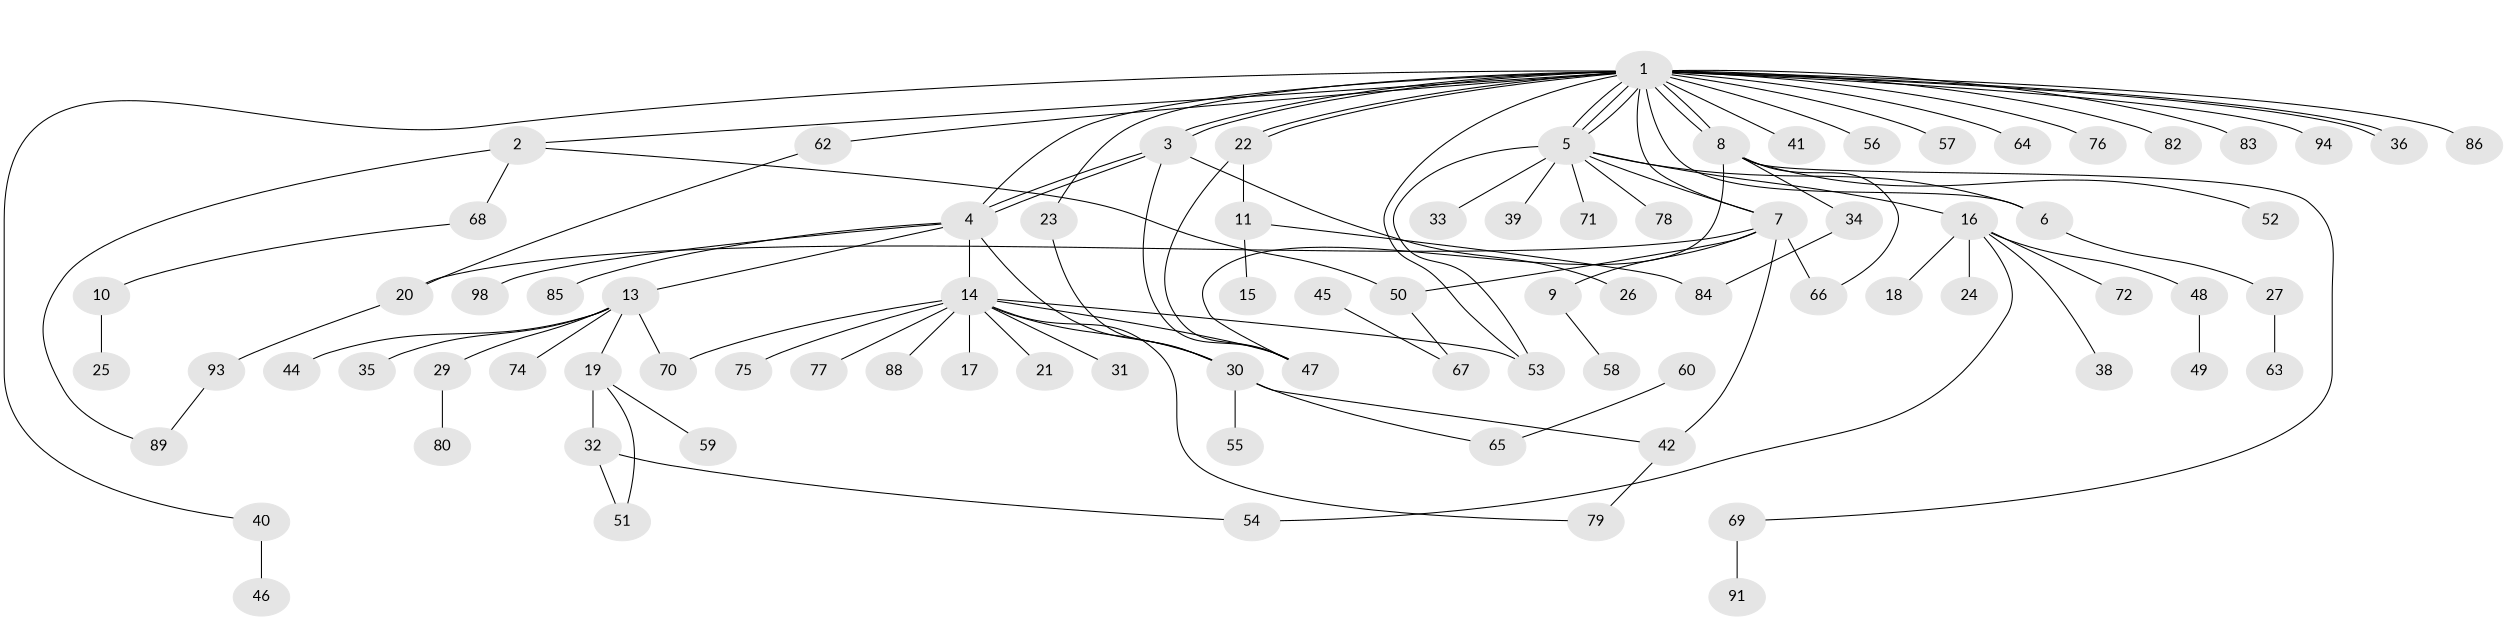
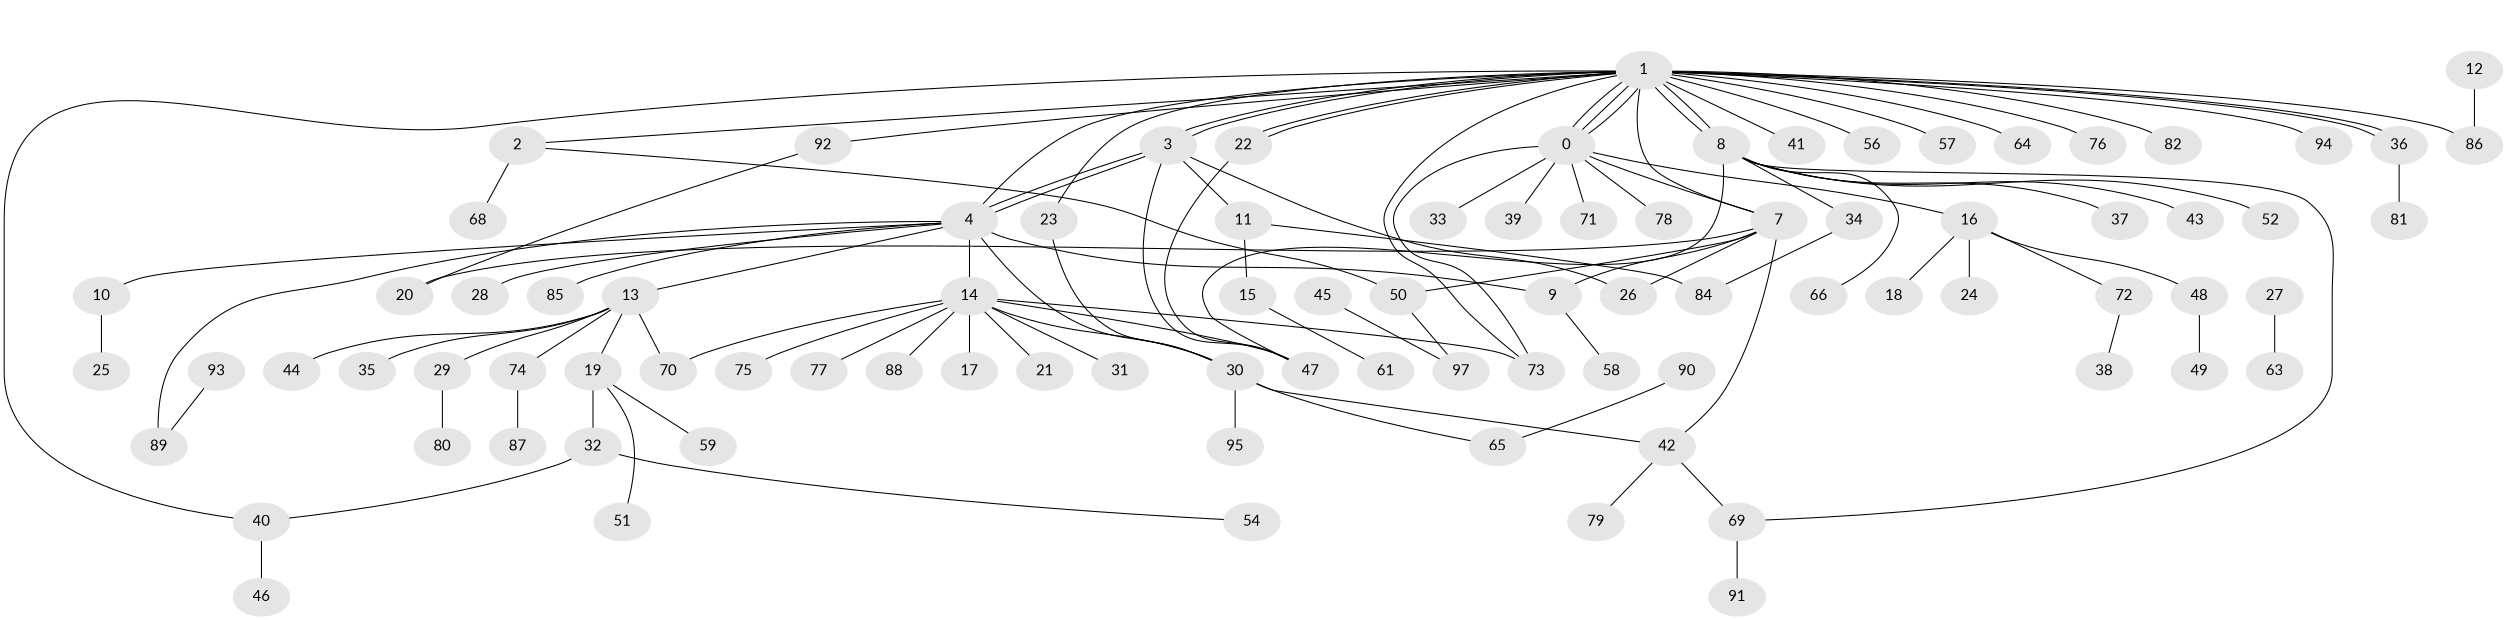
node "12": added
node "62": label "62" -> "92"
node "5": label "5" -> "0"
node "83": removed
edge "22" -- "11": now "3" -- "11"
edge "2" -- "89": now "4" -- "89"
node "6": removed
node "37": added
node "43": added
node "81": added
edge "68" -- "10": now "4" -- "10"
edge "7" -- "66": now "7" -- "26"
edge "4" -- "9": added
edge "16" -- "38": now "72" -- "38"
node "98": label "98" -> "28"
edge "20" -- "93": removed
node "61": added
node "67": label "67" -> "97"
node "53": label "53" -> "73"
node "60": label "60" -> "90"
node "87": added
node "55": label "55" -> "95"
edge "16" -- "54": removed
edge "14" -- "79": removed
edge "32" -- "51": now "32" -- "40"
edge "42" -- "69": added
